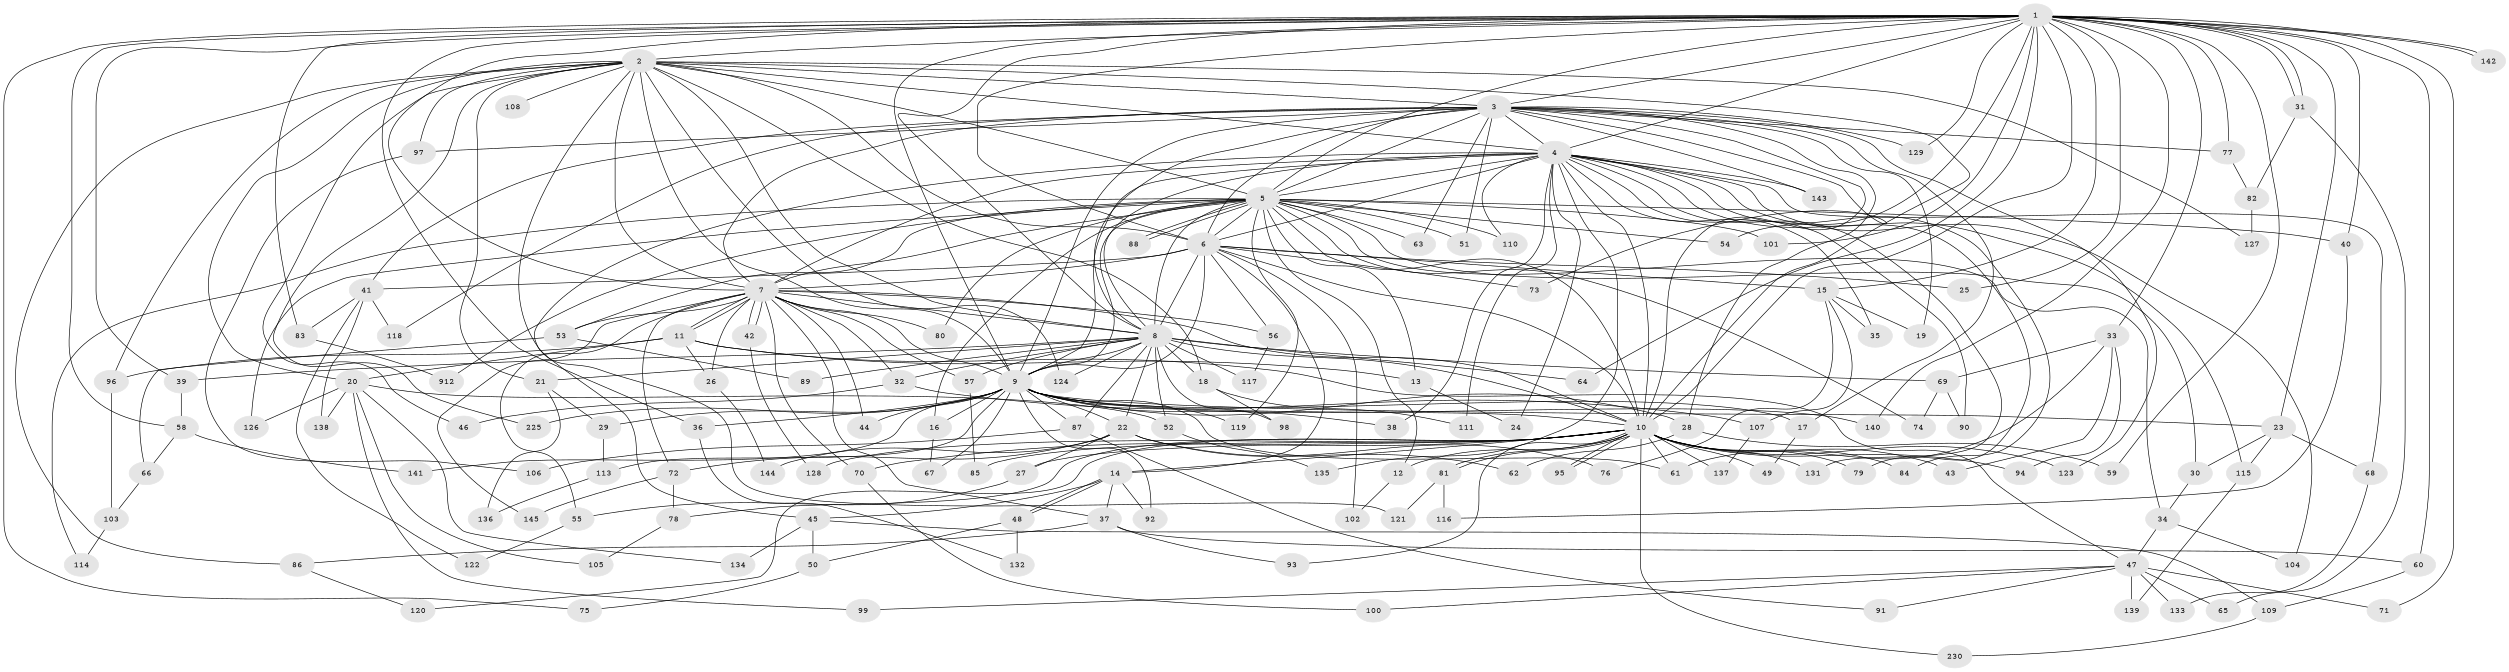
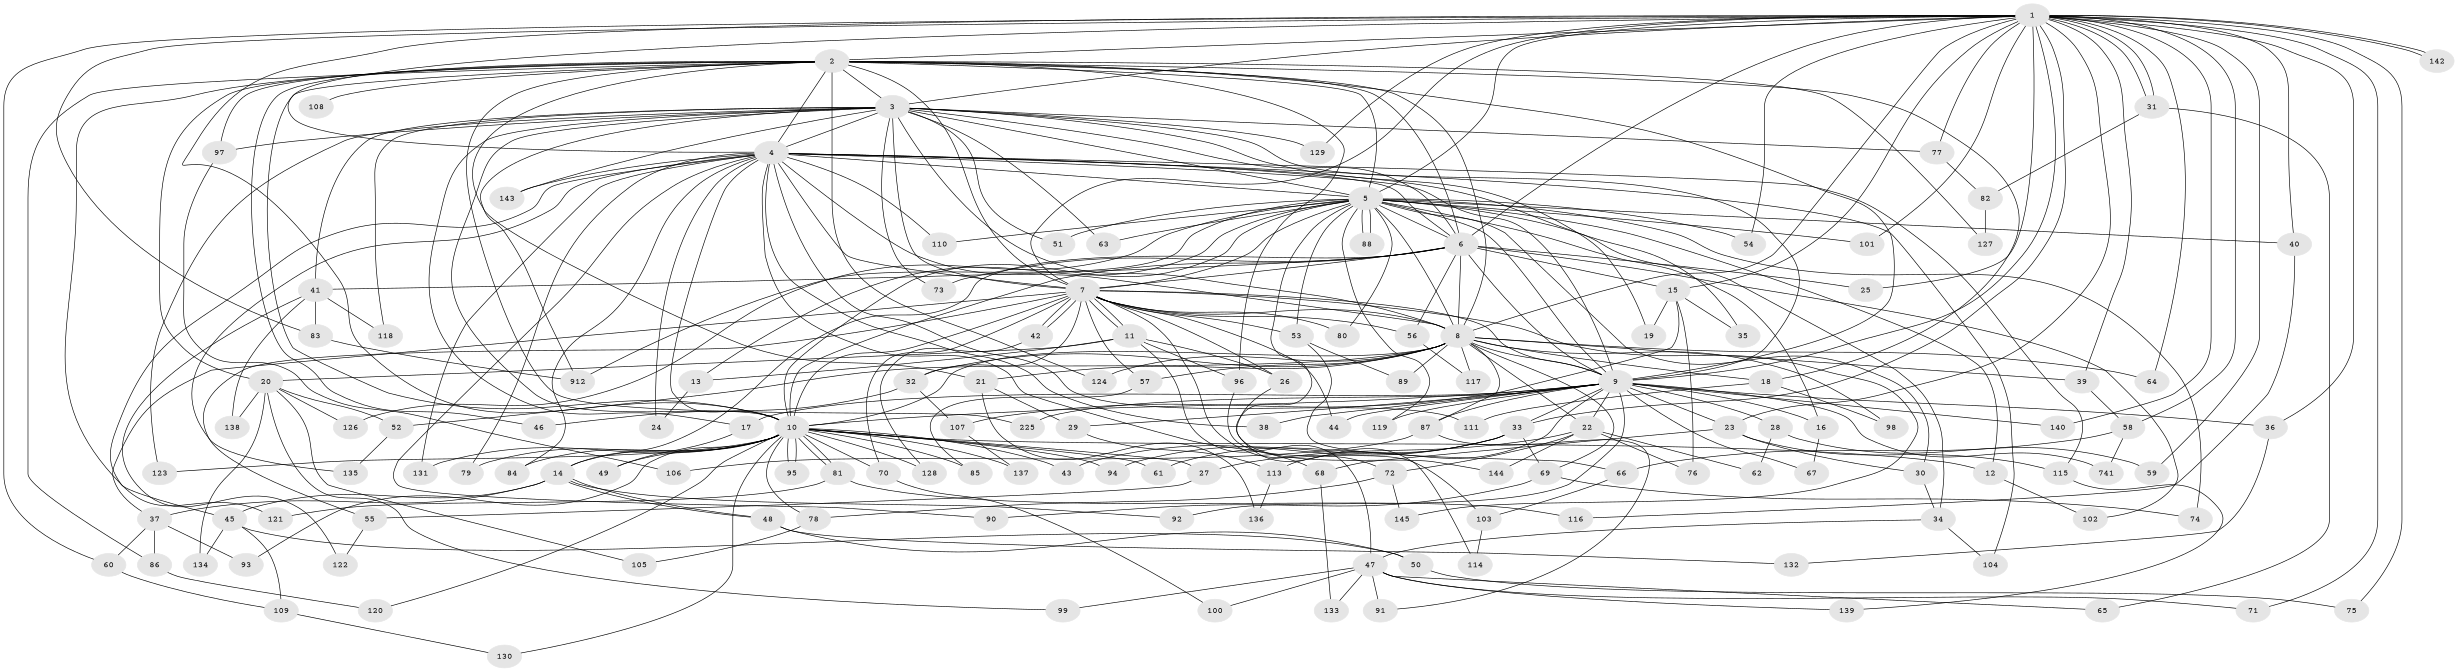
edge "3" -- "28": now "3" -- "912"
edge "9" -- "61": now "9" -- "33"
node "141": label "141" -> "741"
node "230": label "230" -> "130"
